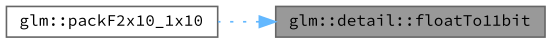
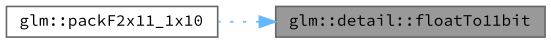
node "glm::packF2x10_1x10": label "glm::packF2x10_1x10" -> "glm::packF2x11_1x10"
